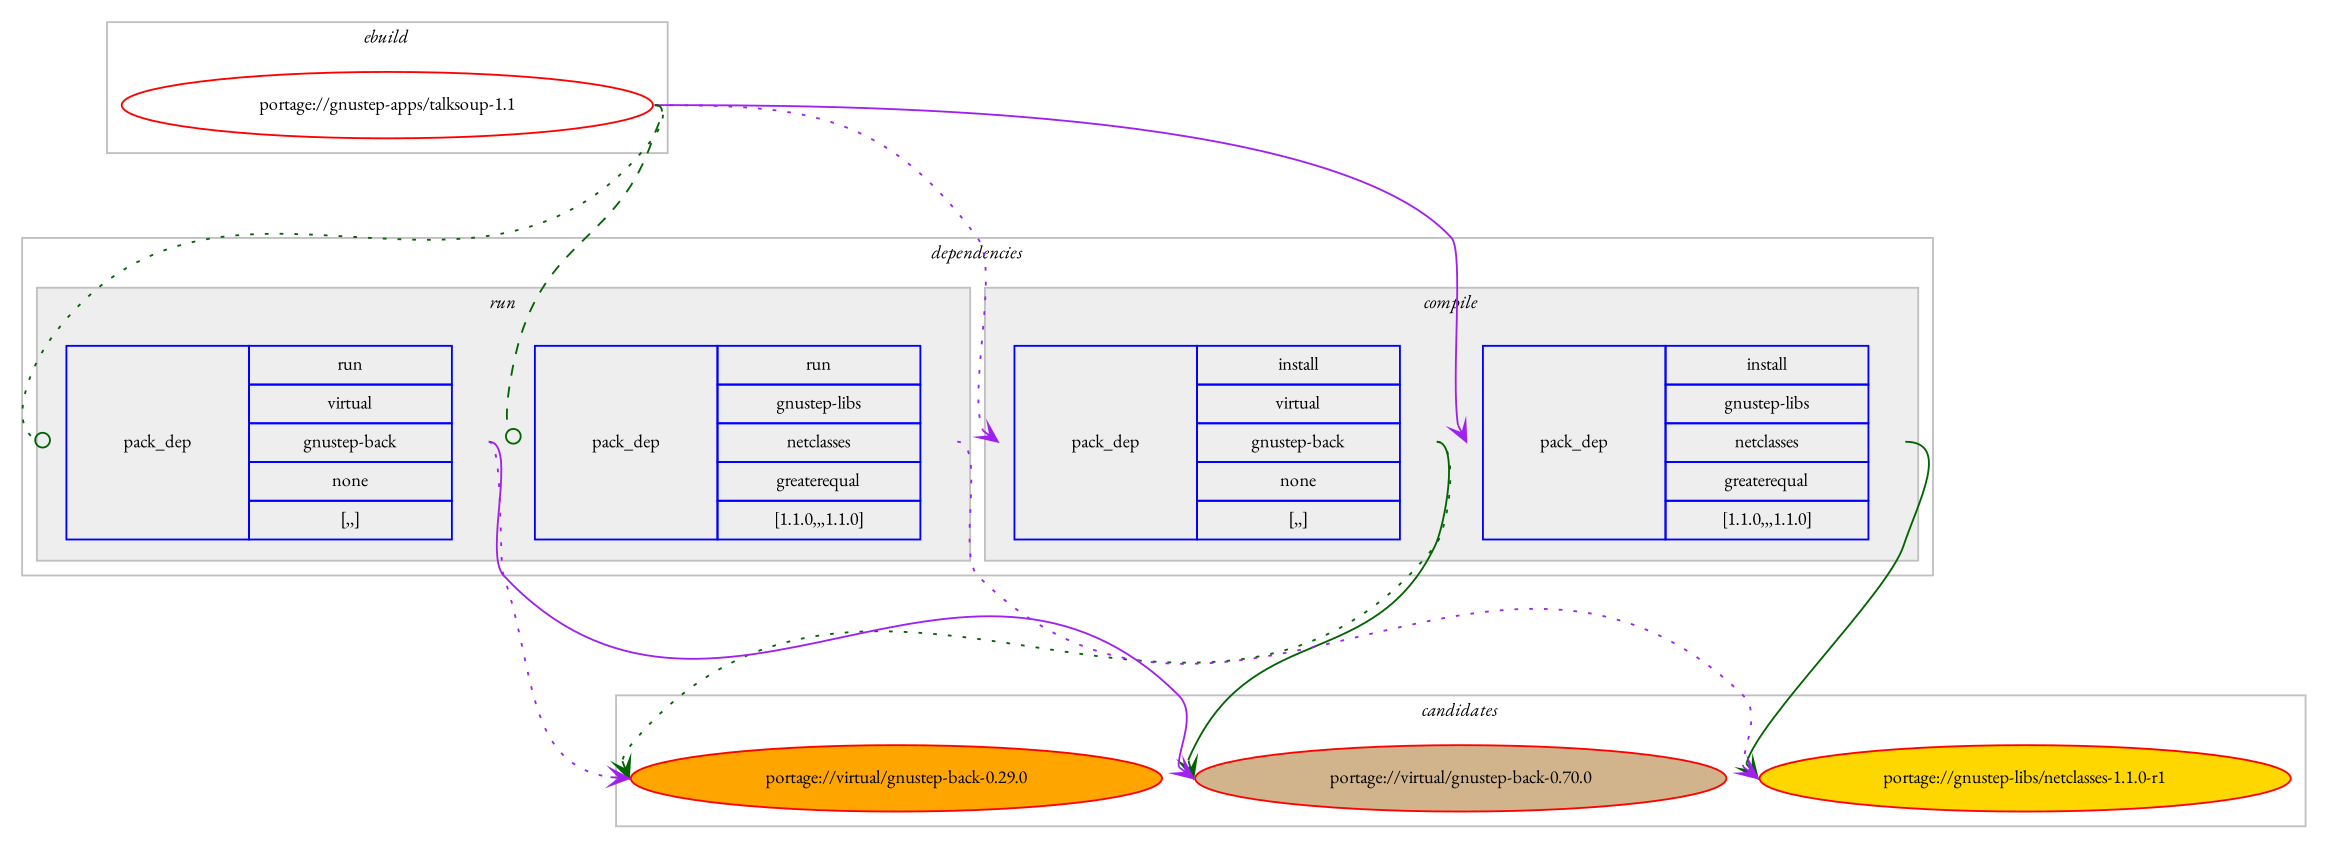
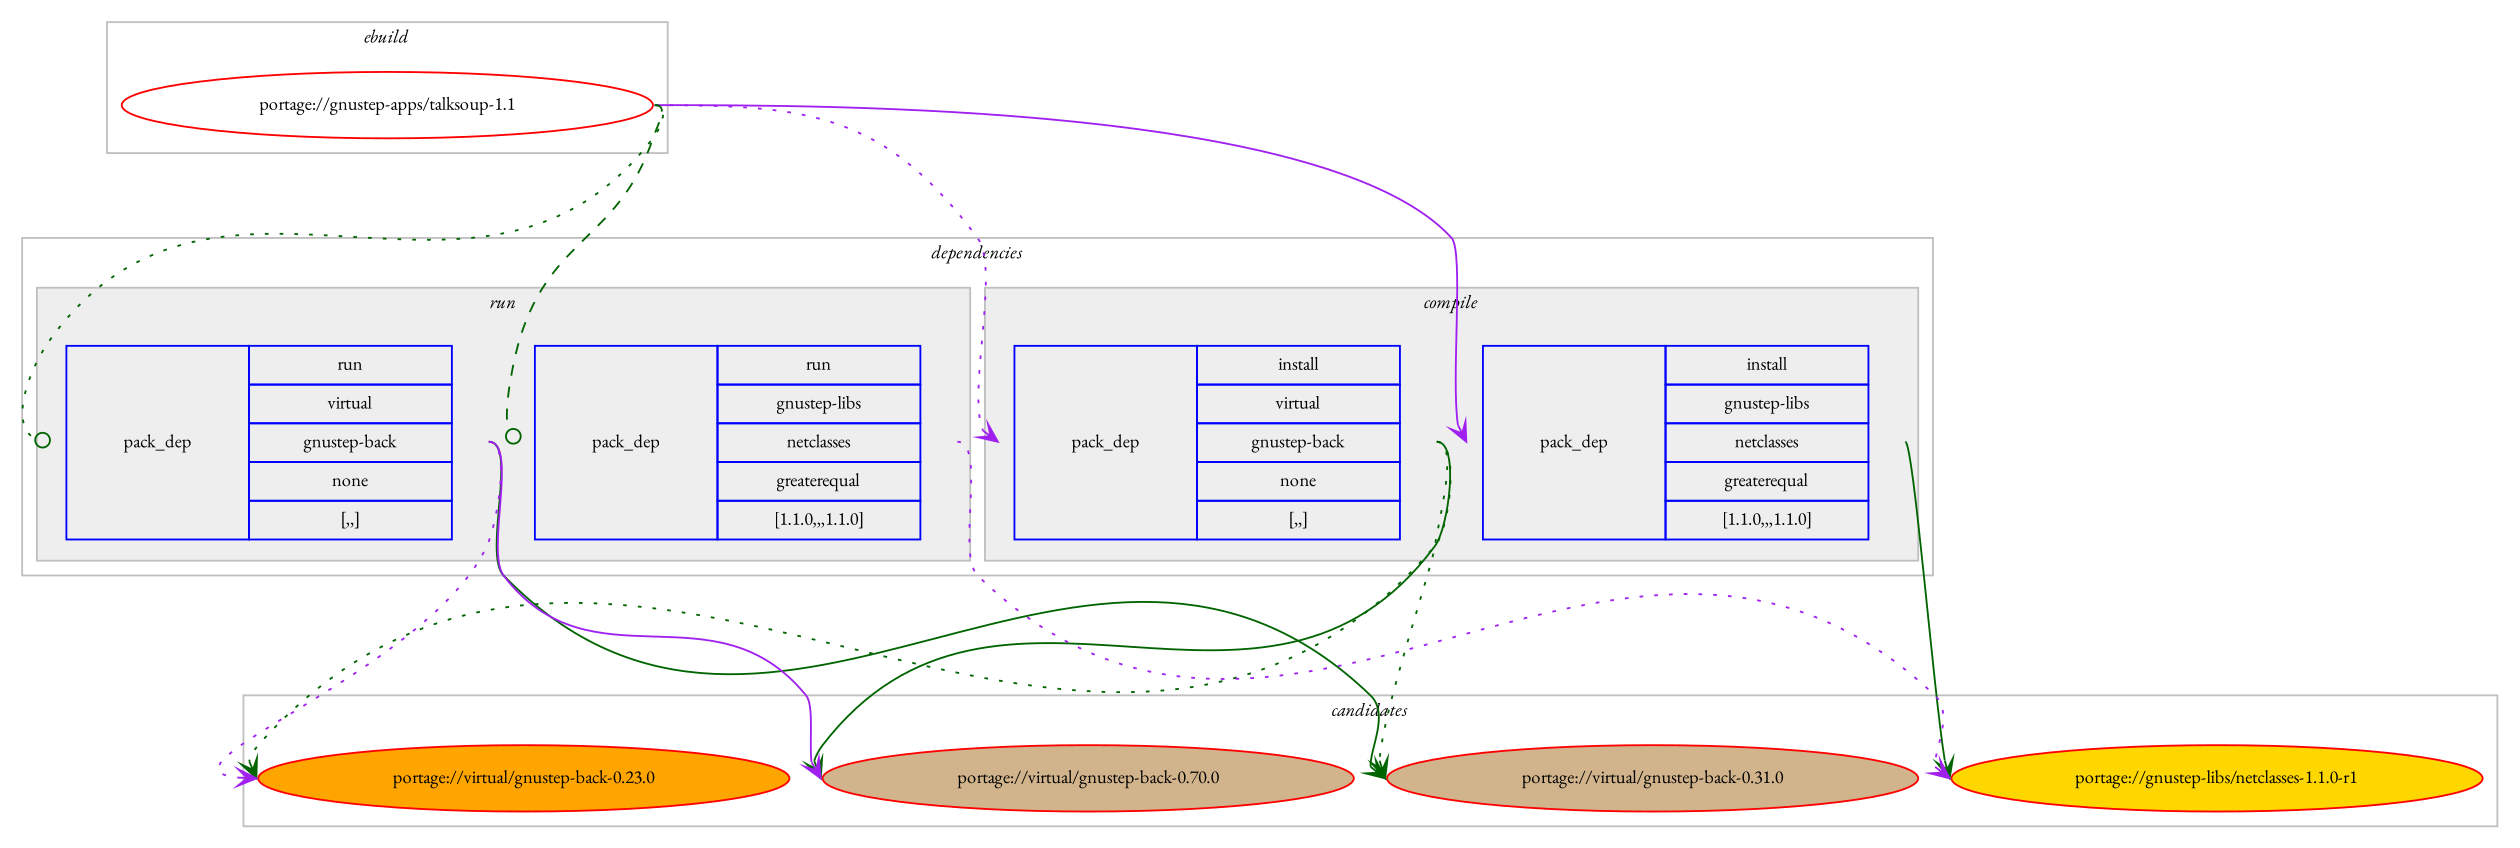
node "portage://virtual/gnustep-back-0.29.0": label "portage://virtual/gnustep-back-0.29.0" -> "portage://virtual/gnustep-back-0.23.0"
node "portage://virtual/gnustep-back-0.31.0": added
